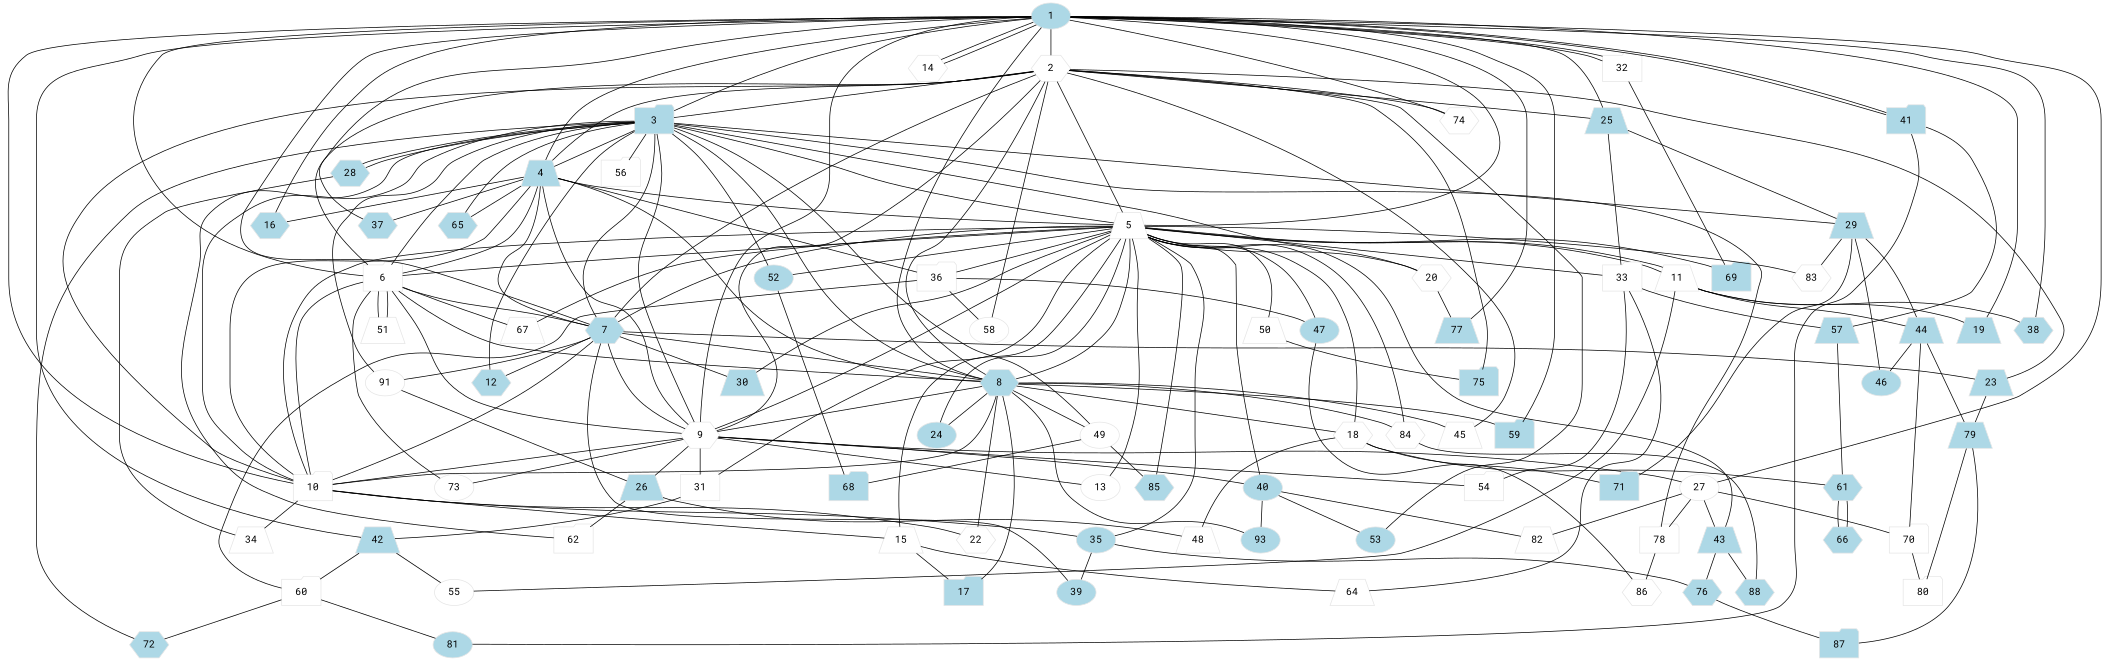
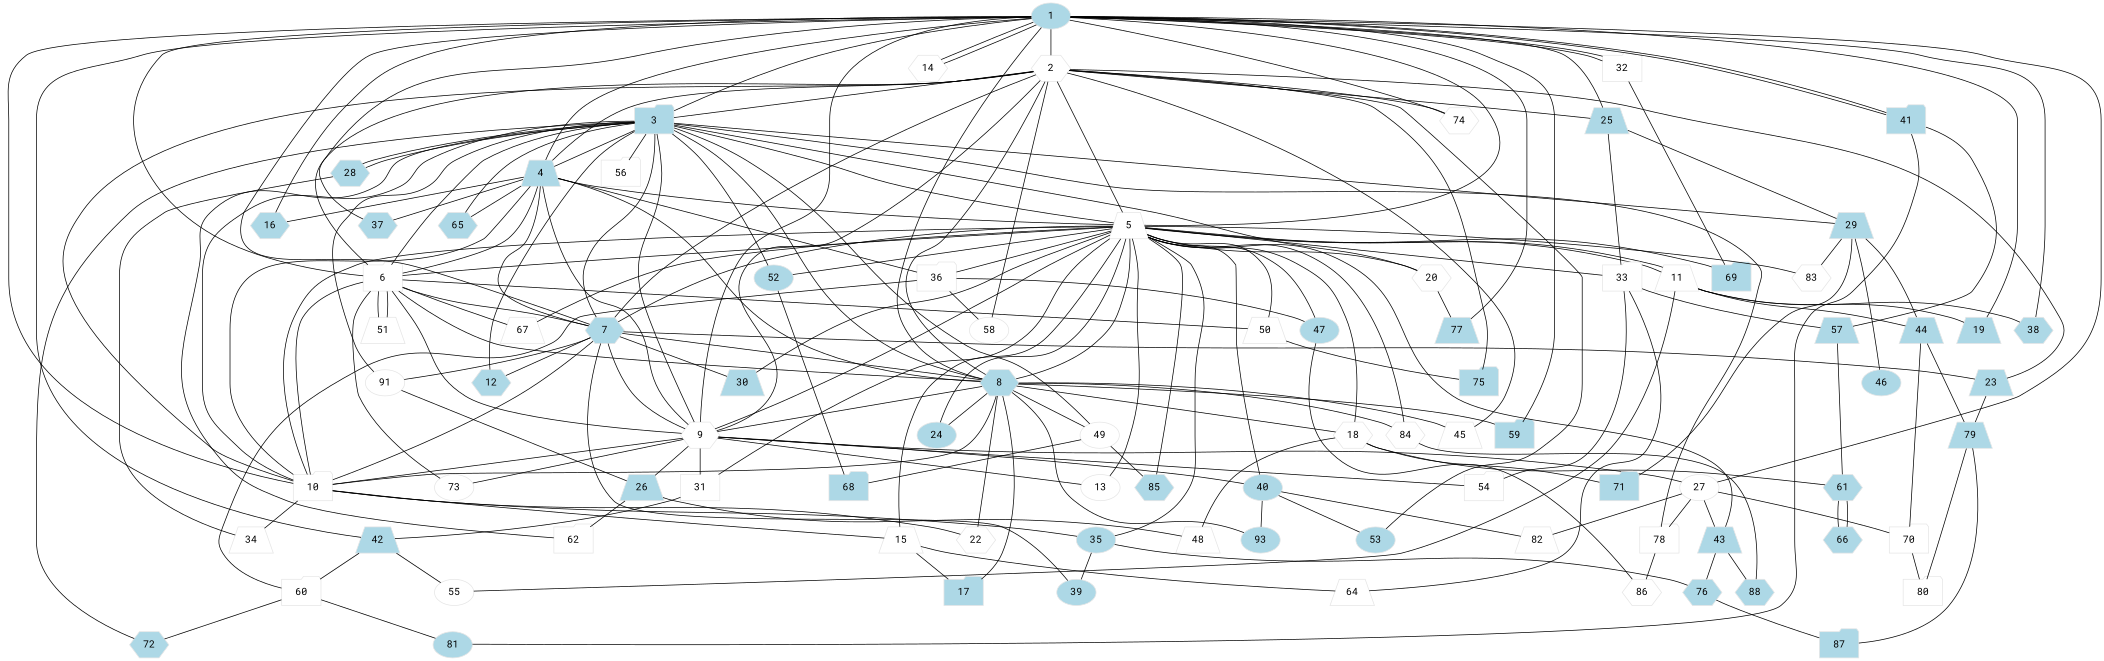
edge "6" -- "50": added
edge "44" -- "46": removed
